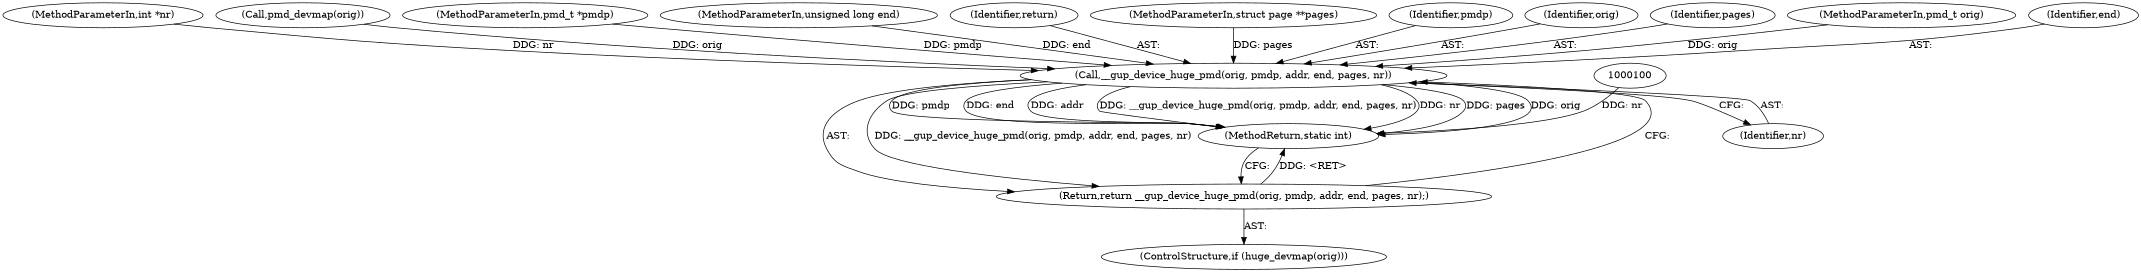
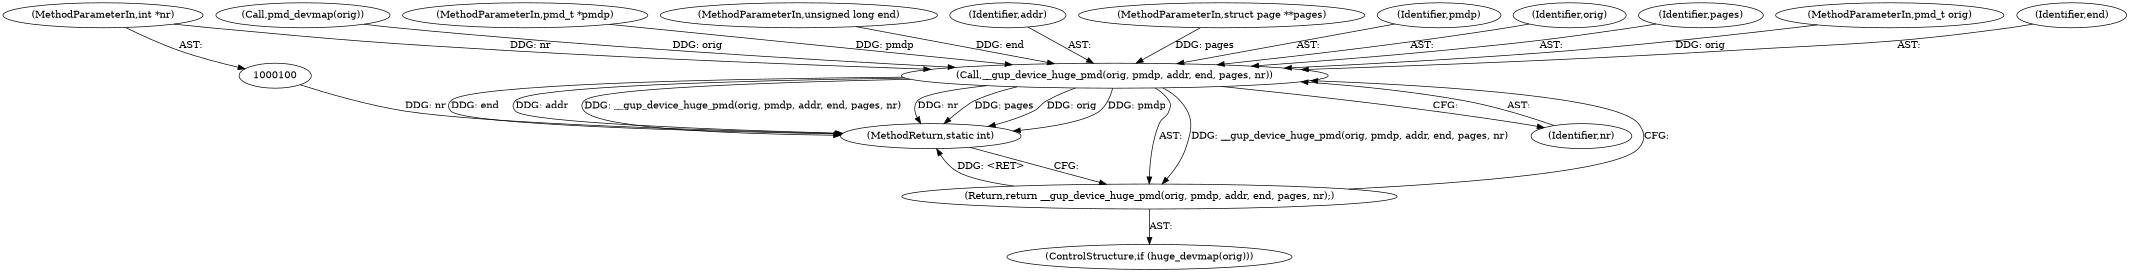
node "(Identifier,return)": label "(Identifier,return)" -> "(Identifier,addr)"
edge "(MethodParameterIn,int *nr)" -> "1000100": added, label "AST:"
